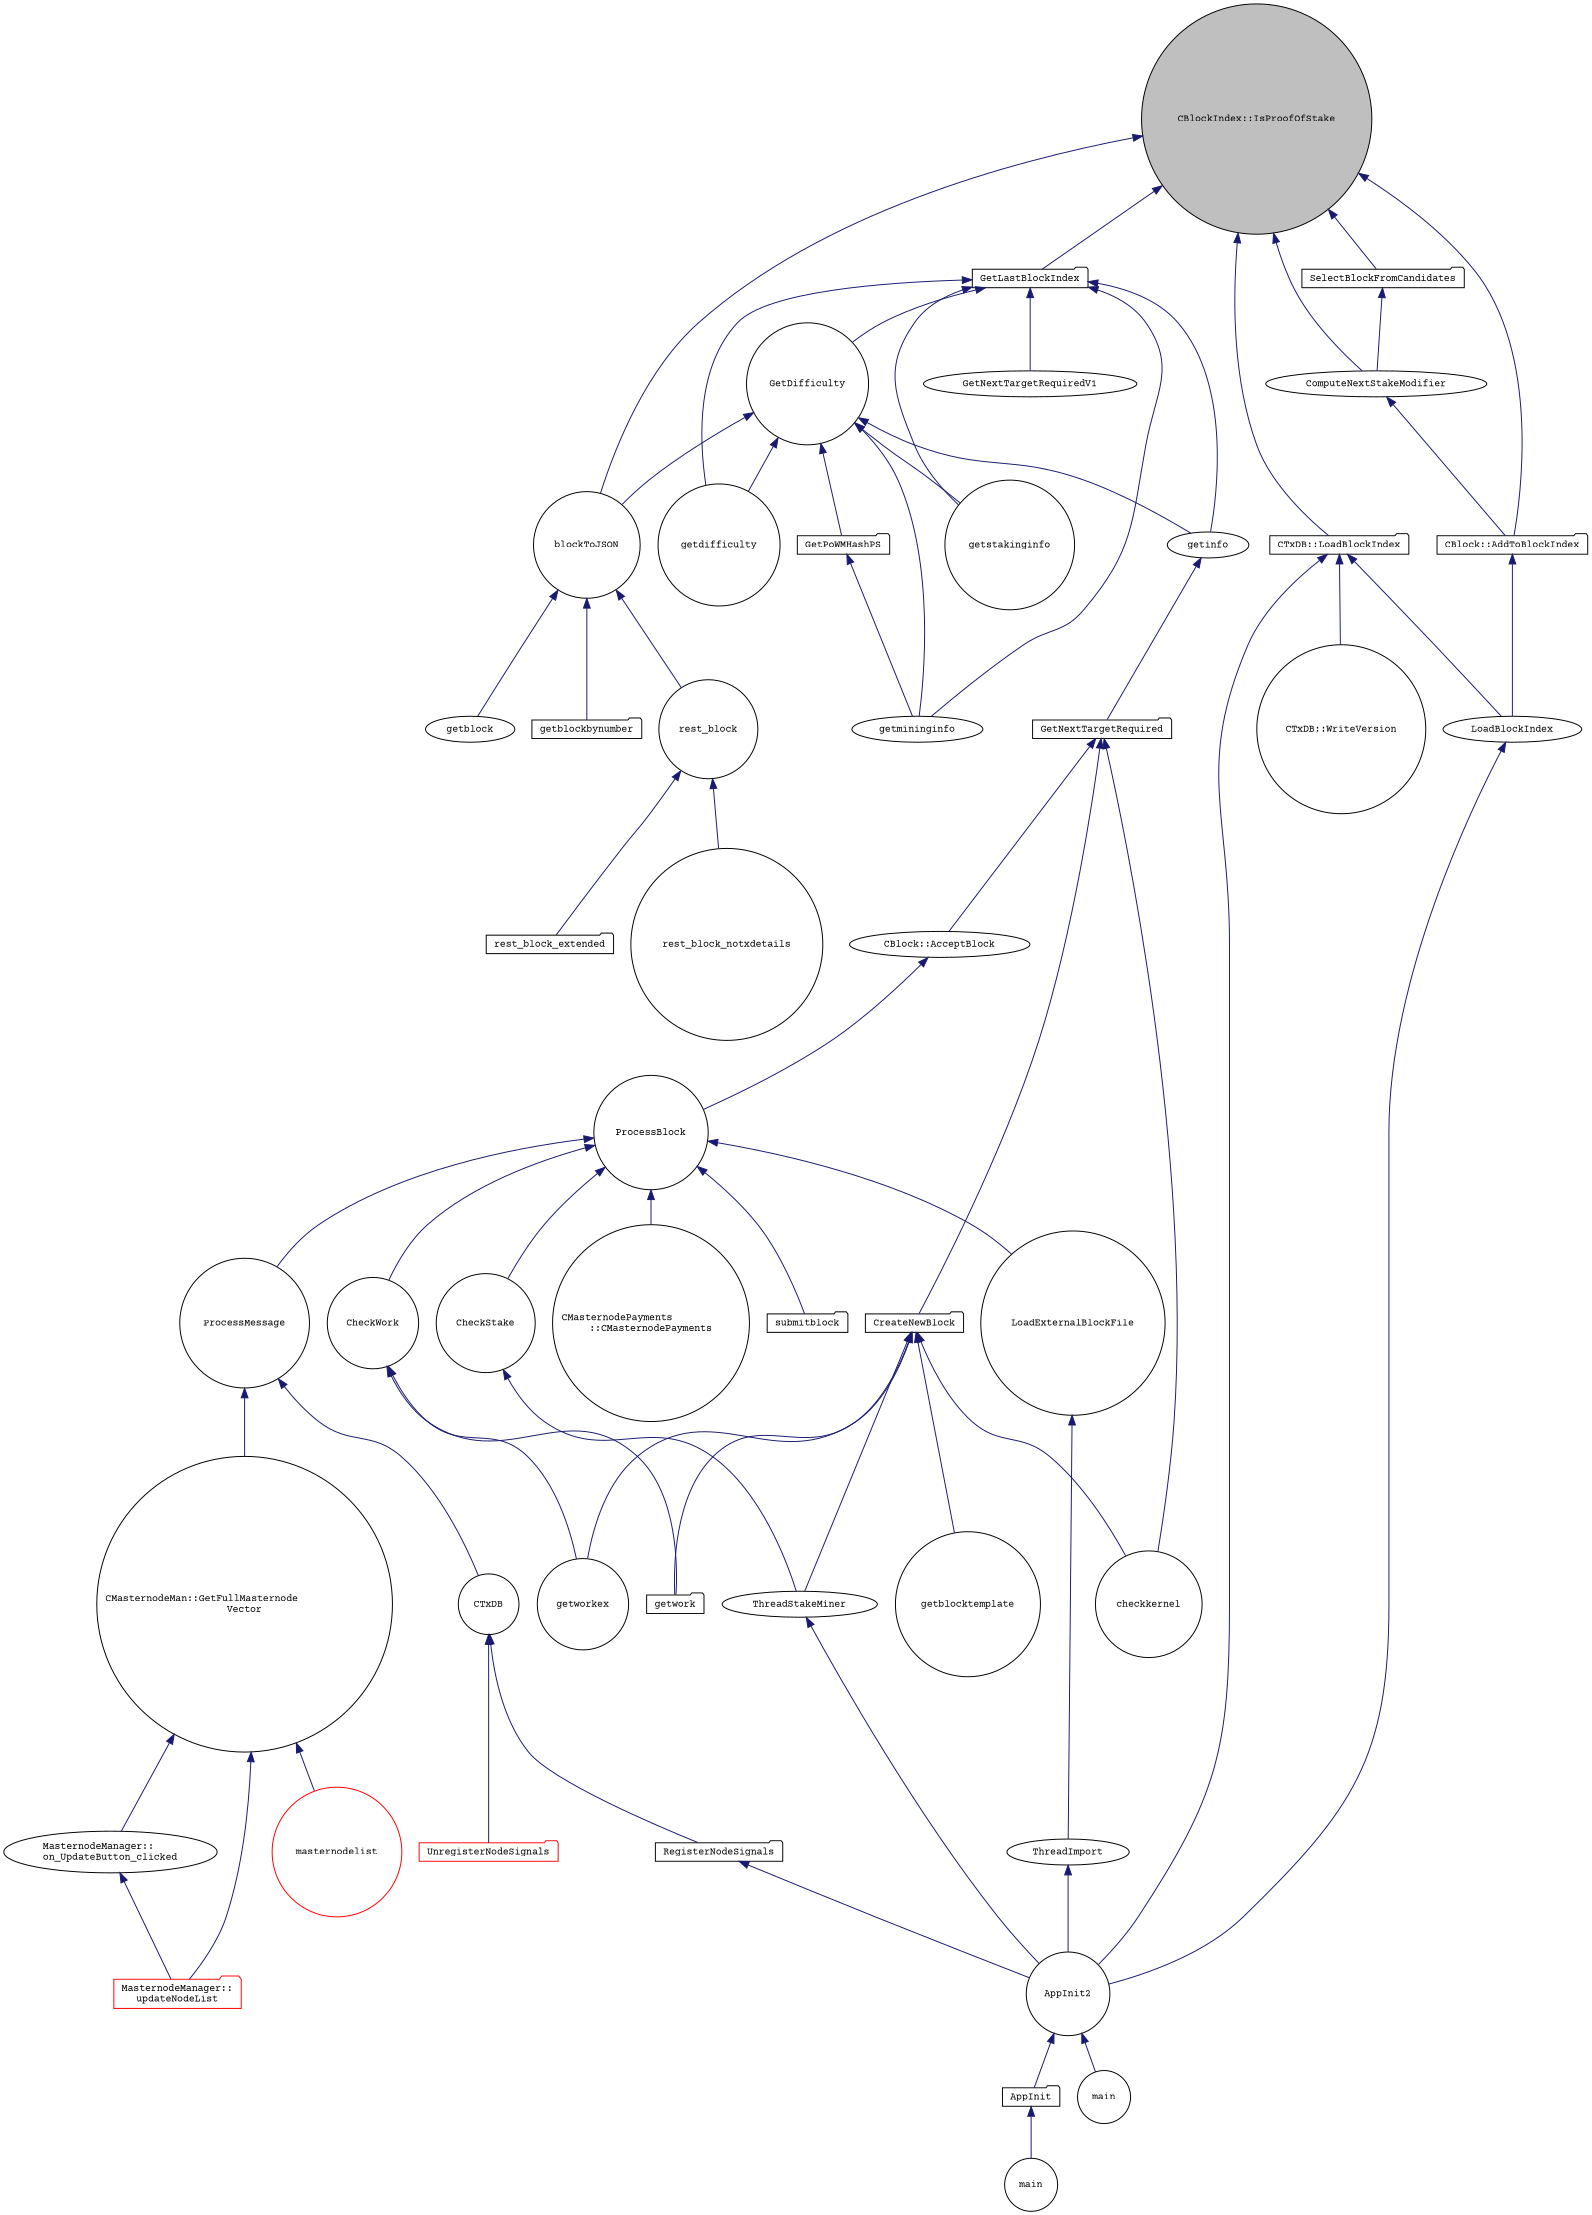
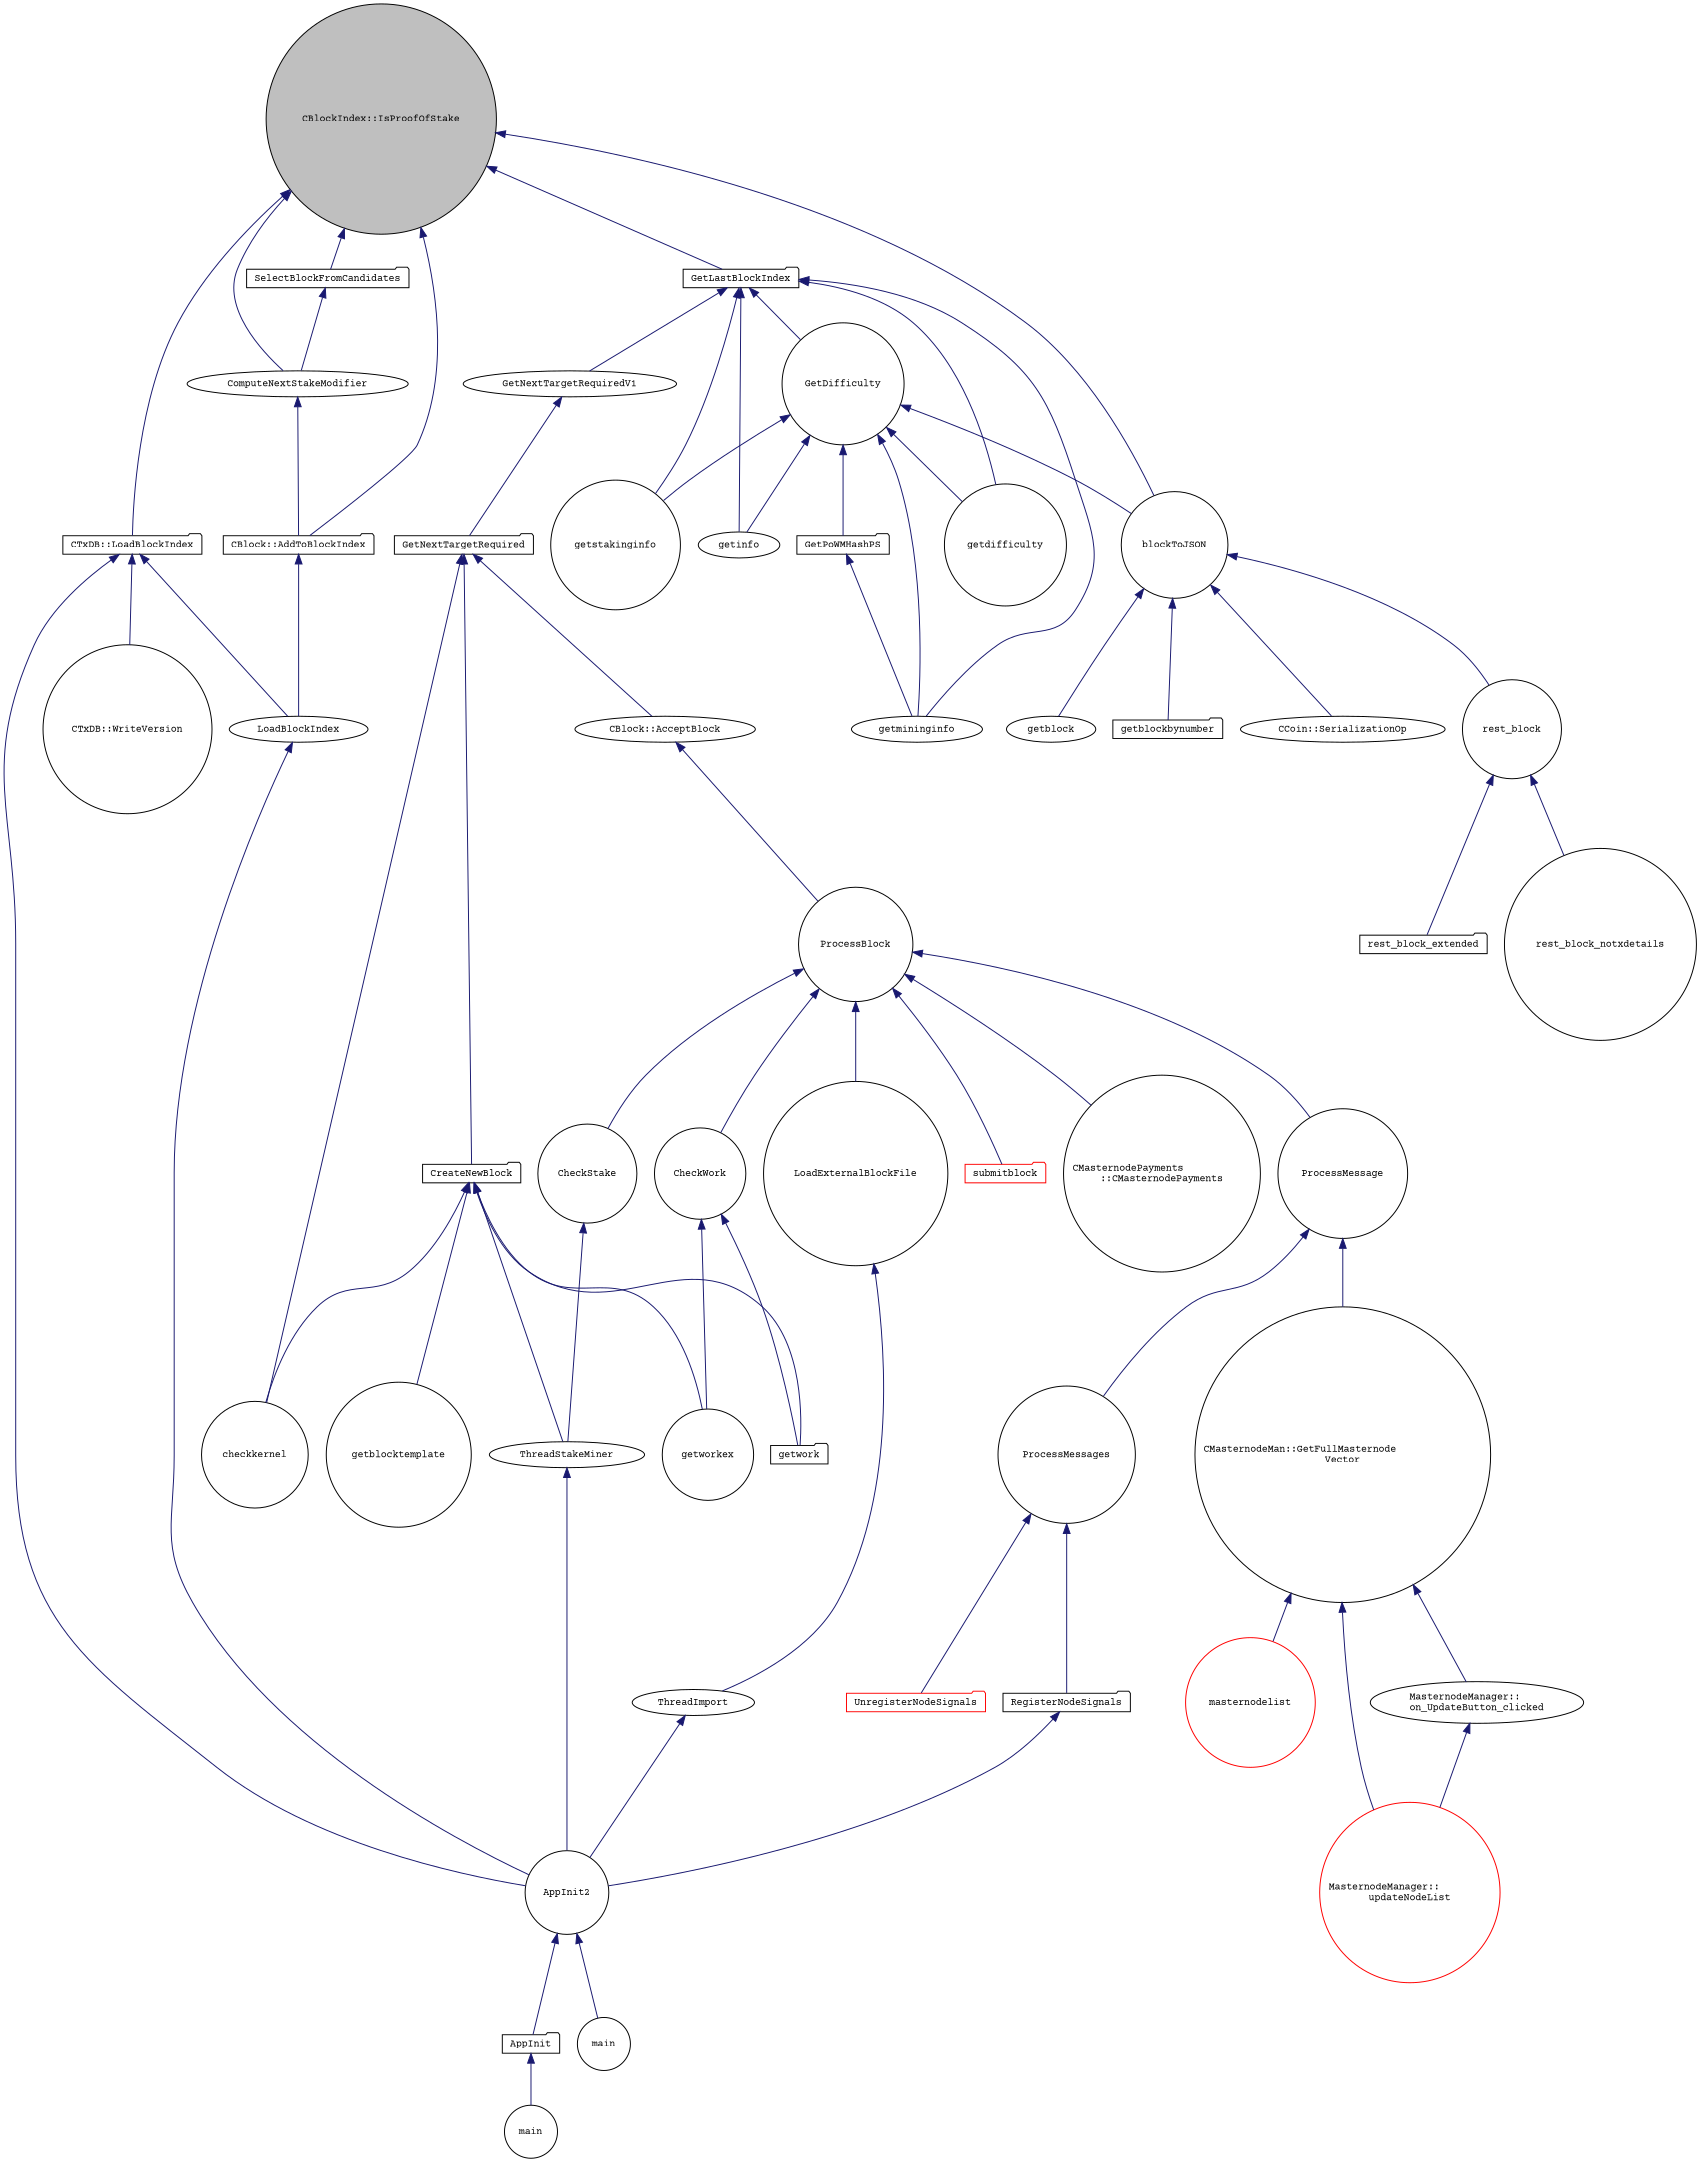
edge "GetNextTargetRequired" -> "getinfo": now "GetNextTargetRequired" -> "GetNextTargetRequiredV1"
node "CCoin::SerializationOp": added
node "submitblock": color black -> red
node "CTxDB": label "CTxDB" -> "ProcessMessages"
node "MasternodeManager:: updateNodeList": shape folder -> circle
